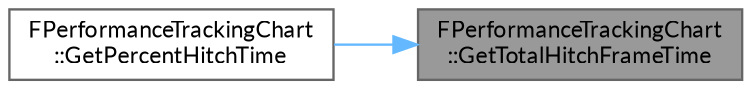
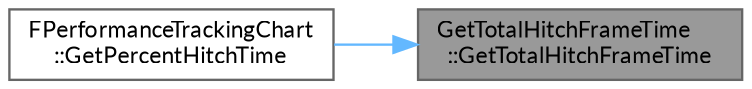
node "FPerformanceTrackingChart ::GetTotalHitchFrameTime": label "FPerformanceTrackingChart ::GetTotalHitchFrameTime" -> "GetTotalHitchFrameTime ::GetTotalHitchFrameTime"
